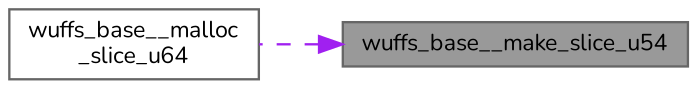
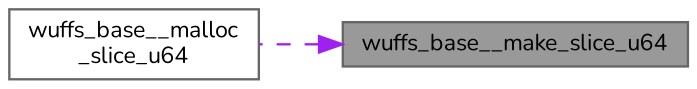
node "wuffs_base__make_slice_u54": label "wuffs_base__make_slice_u54" -> "wuffs_base__make_slice_u64"
